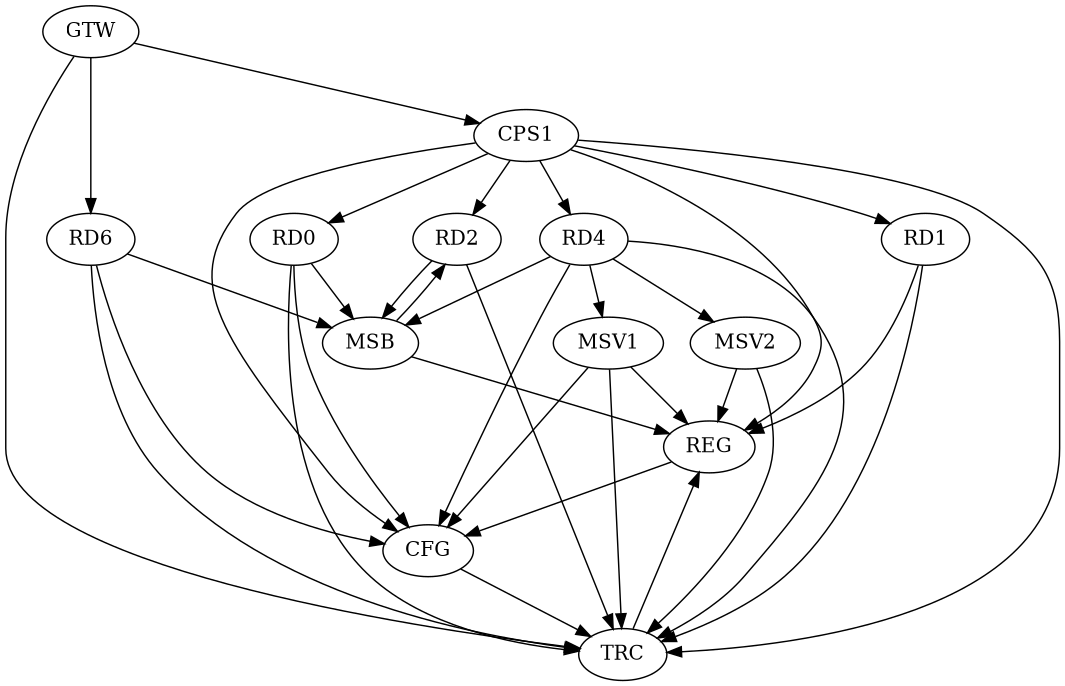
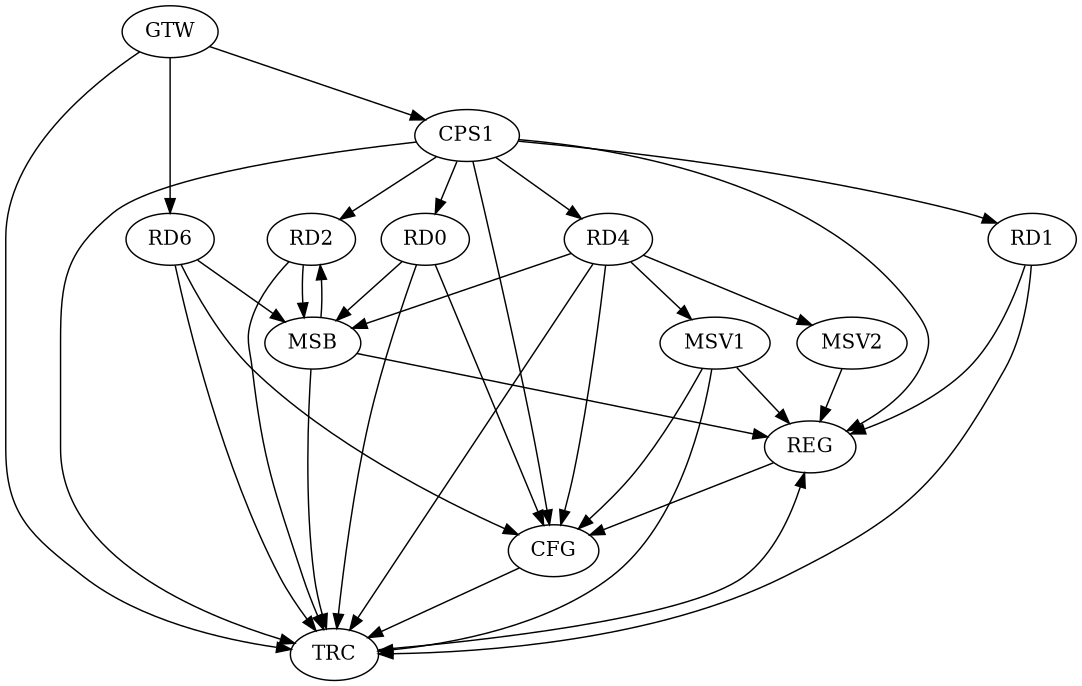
edge "MSV2" -> "TRC": now "MSB" -> "TRC"
